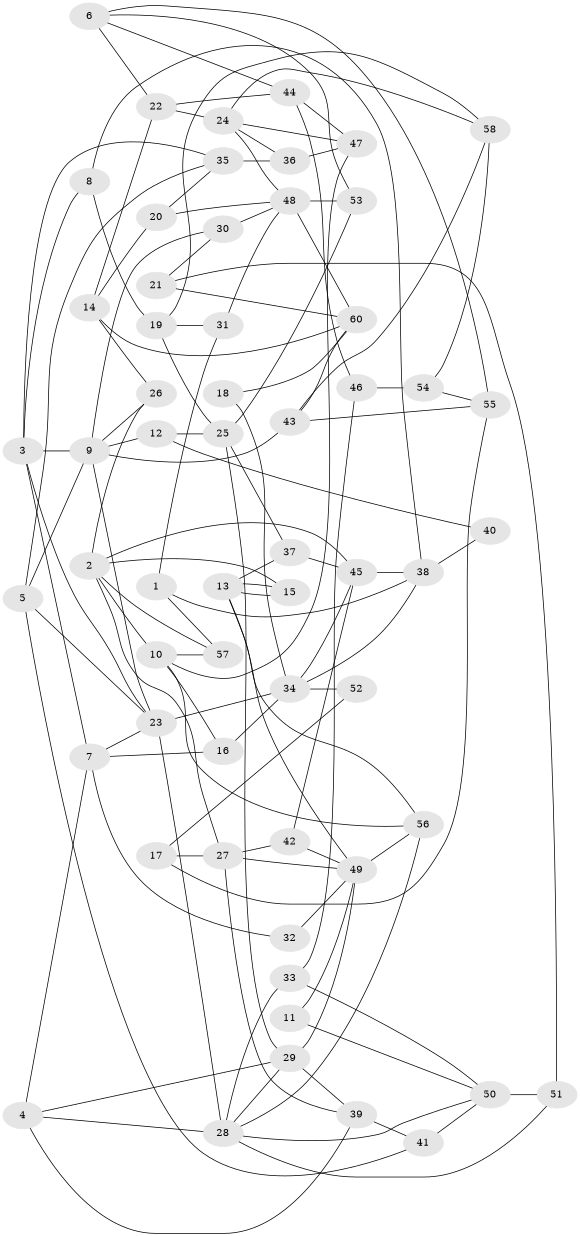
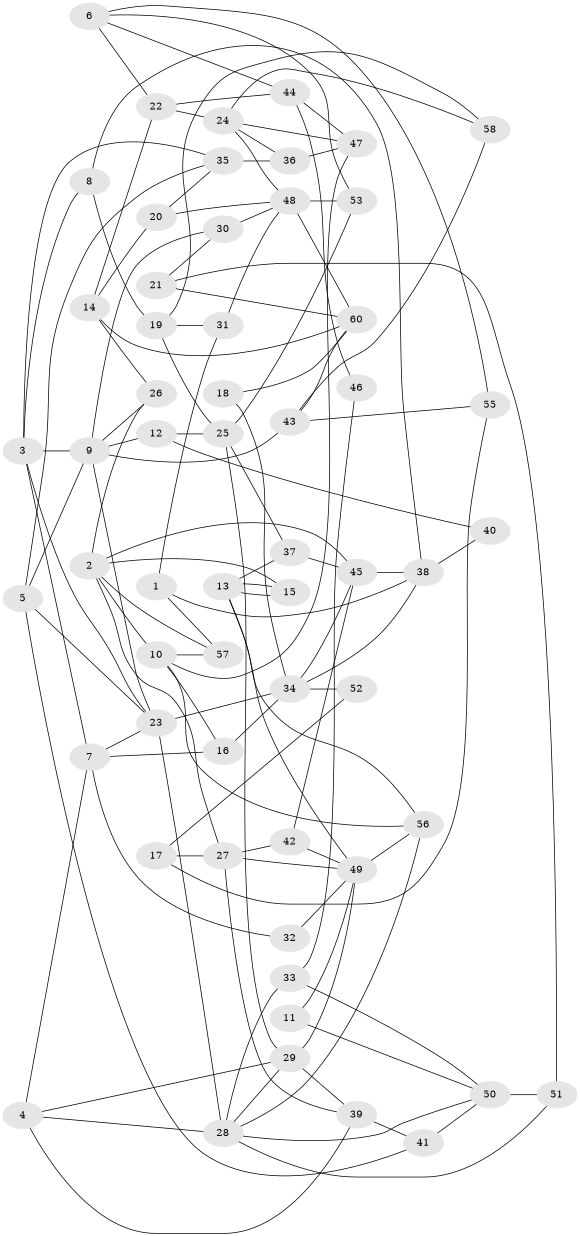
node "54": removed
